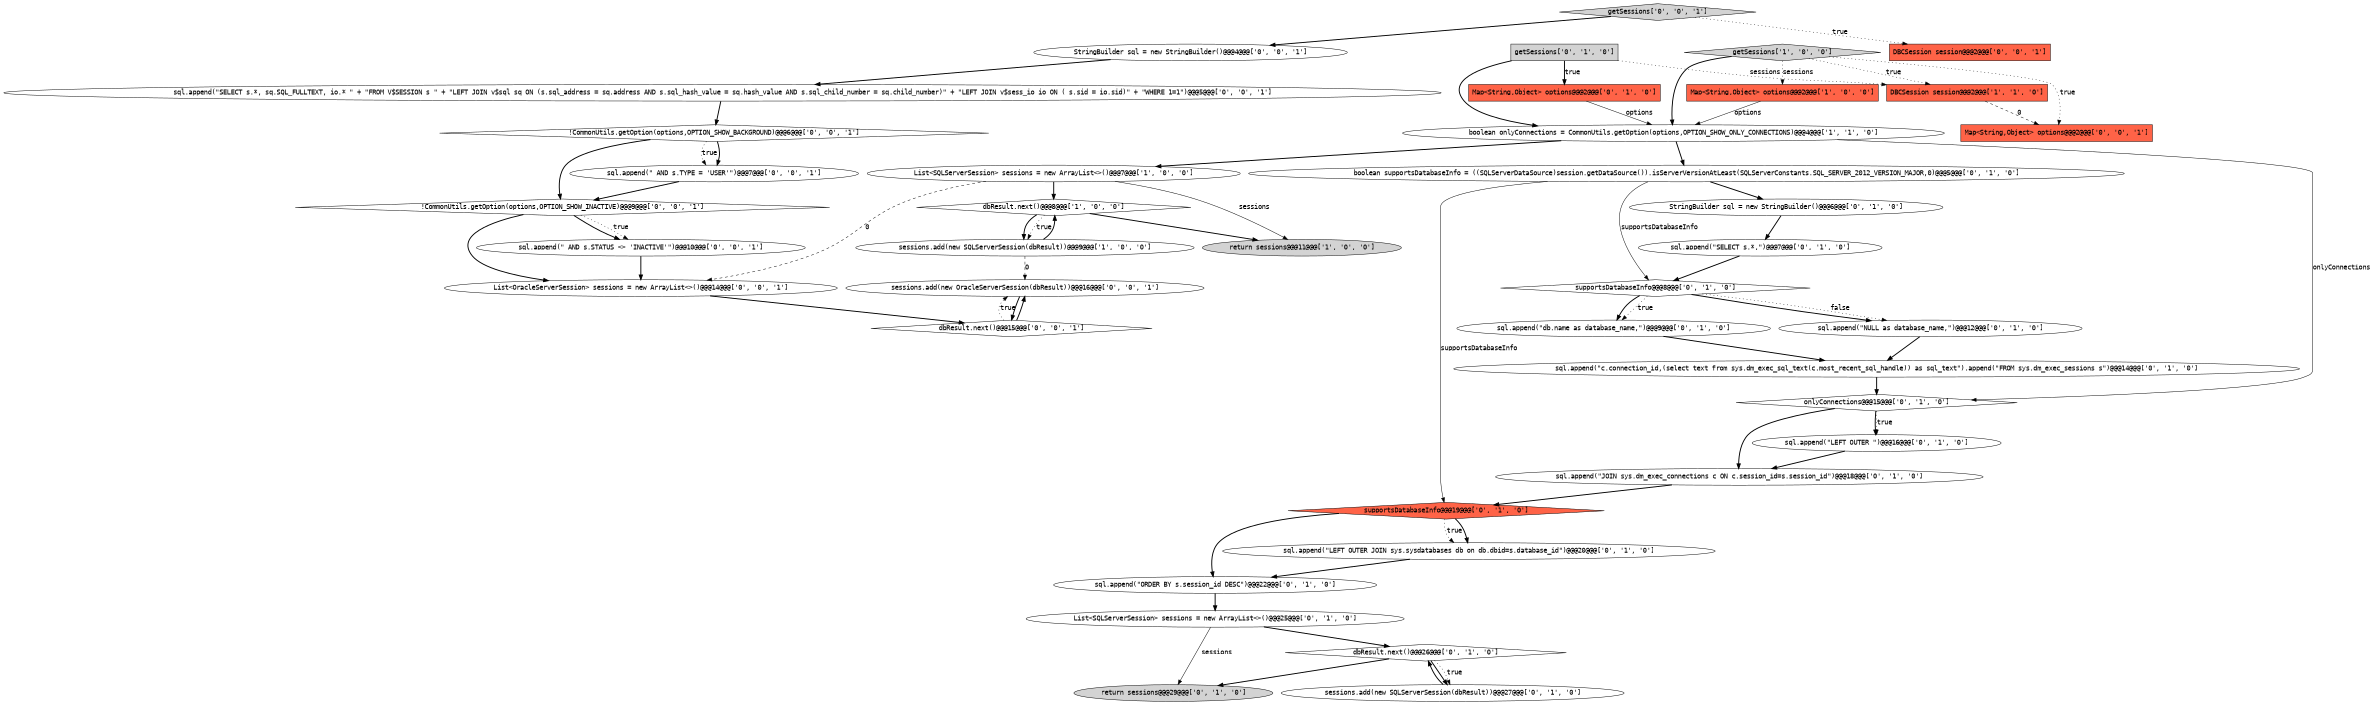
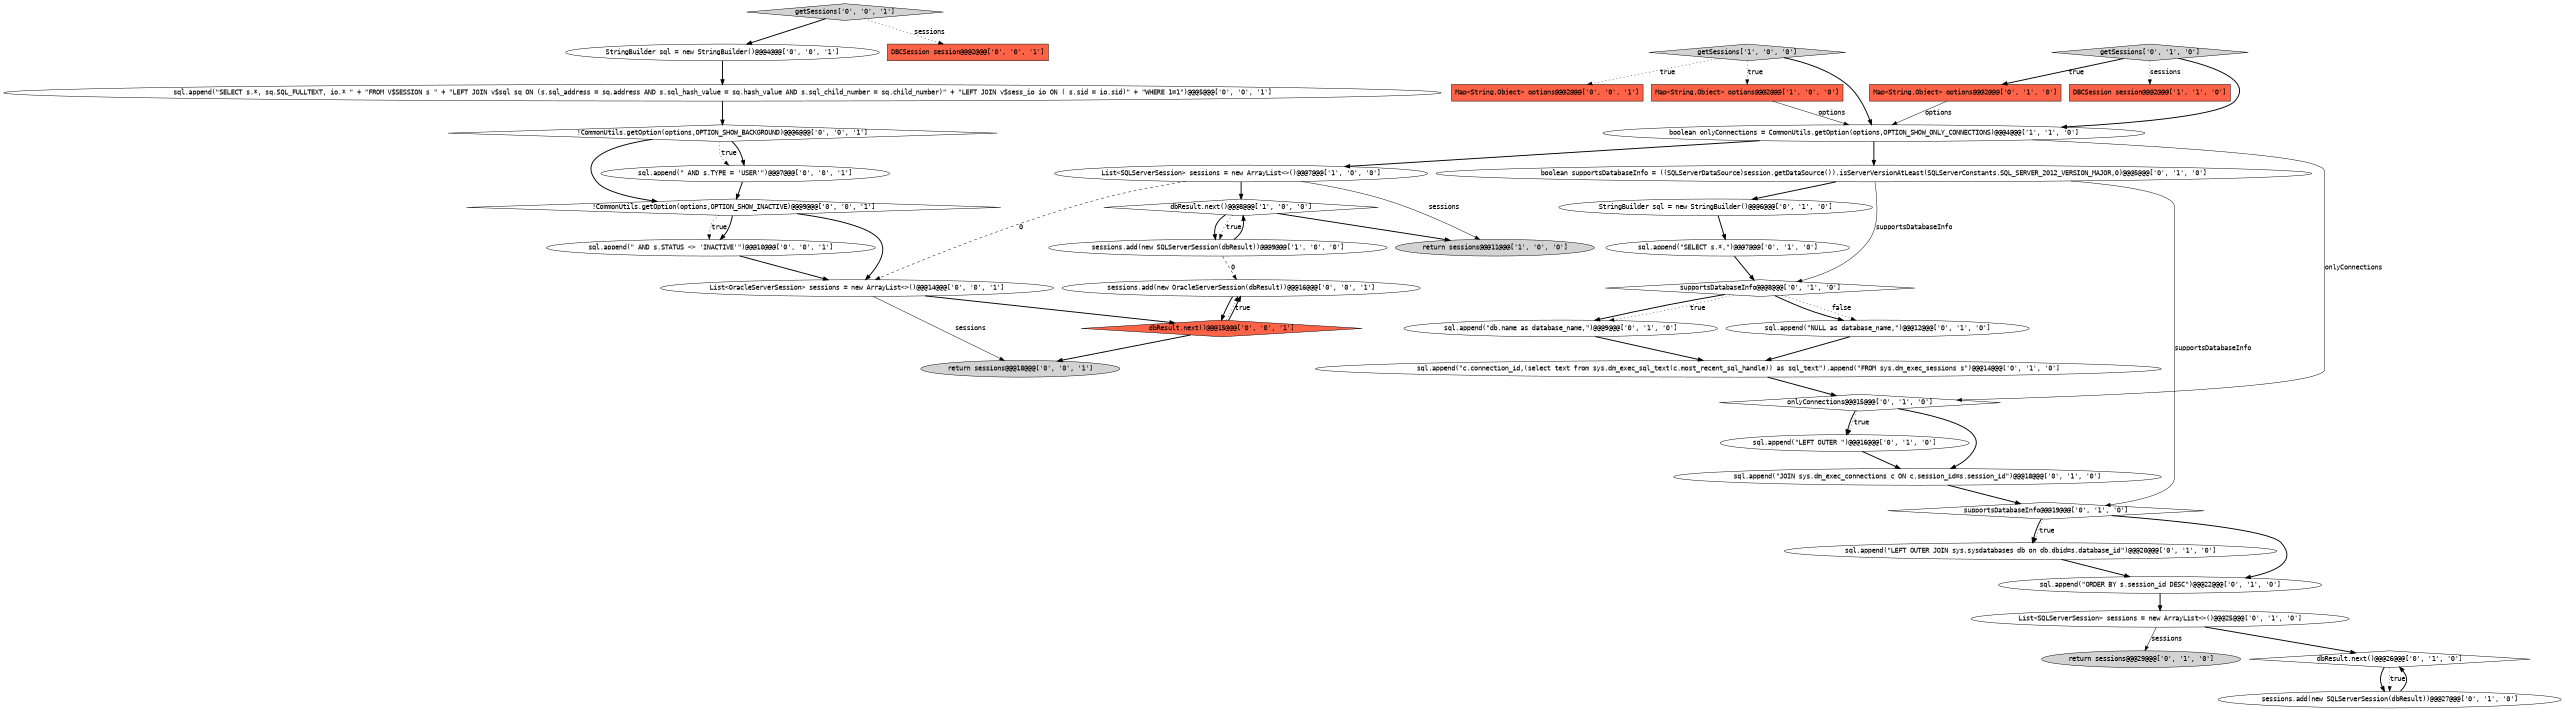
edge "getSessions['0', '0', '1']" -> "DBCSession session@@@2@@@['0', '0', '1']": label "true" -> "sessions"
node "getSessions['0', '1', '0']": shape box -> diamond
edge "getSessions['1', '0', '0']" -> "DBCSession session@@@2@@@['1', '1', '0']": removed, label "true"
edge "getSessions['1', '0', '0']" -> "Map<String,Object> options@@@2@@@['1', '0', '0']": label "sessions" -> "true"
edge "DBCSession session@@@2@@@['1', '1', '0']" -> "Map<String,Object> options@@@2@@@['0', '0', '1']": removed, label "0"
node "dbResult.next()@@@15@@@['0', '0', '1']": fillcolor white -> tomato
node "return sessions@@@18@@@['0', '0', '1']": added
node "supportsDatabaseInfo@@@19@@@['0', '1', '0']": fillcolor tomato -> white
edge "dbResult.next()@@@26@@@['0', '1', '0']" -> "return sessions@@@29@@@['0', '1', '0']": removed
